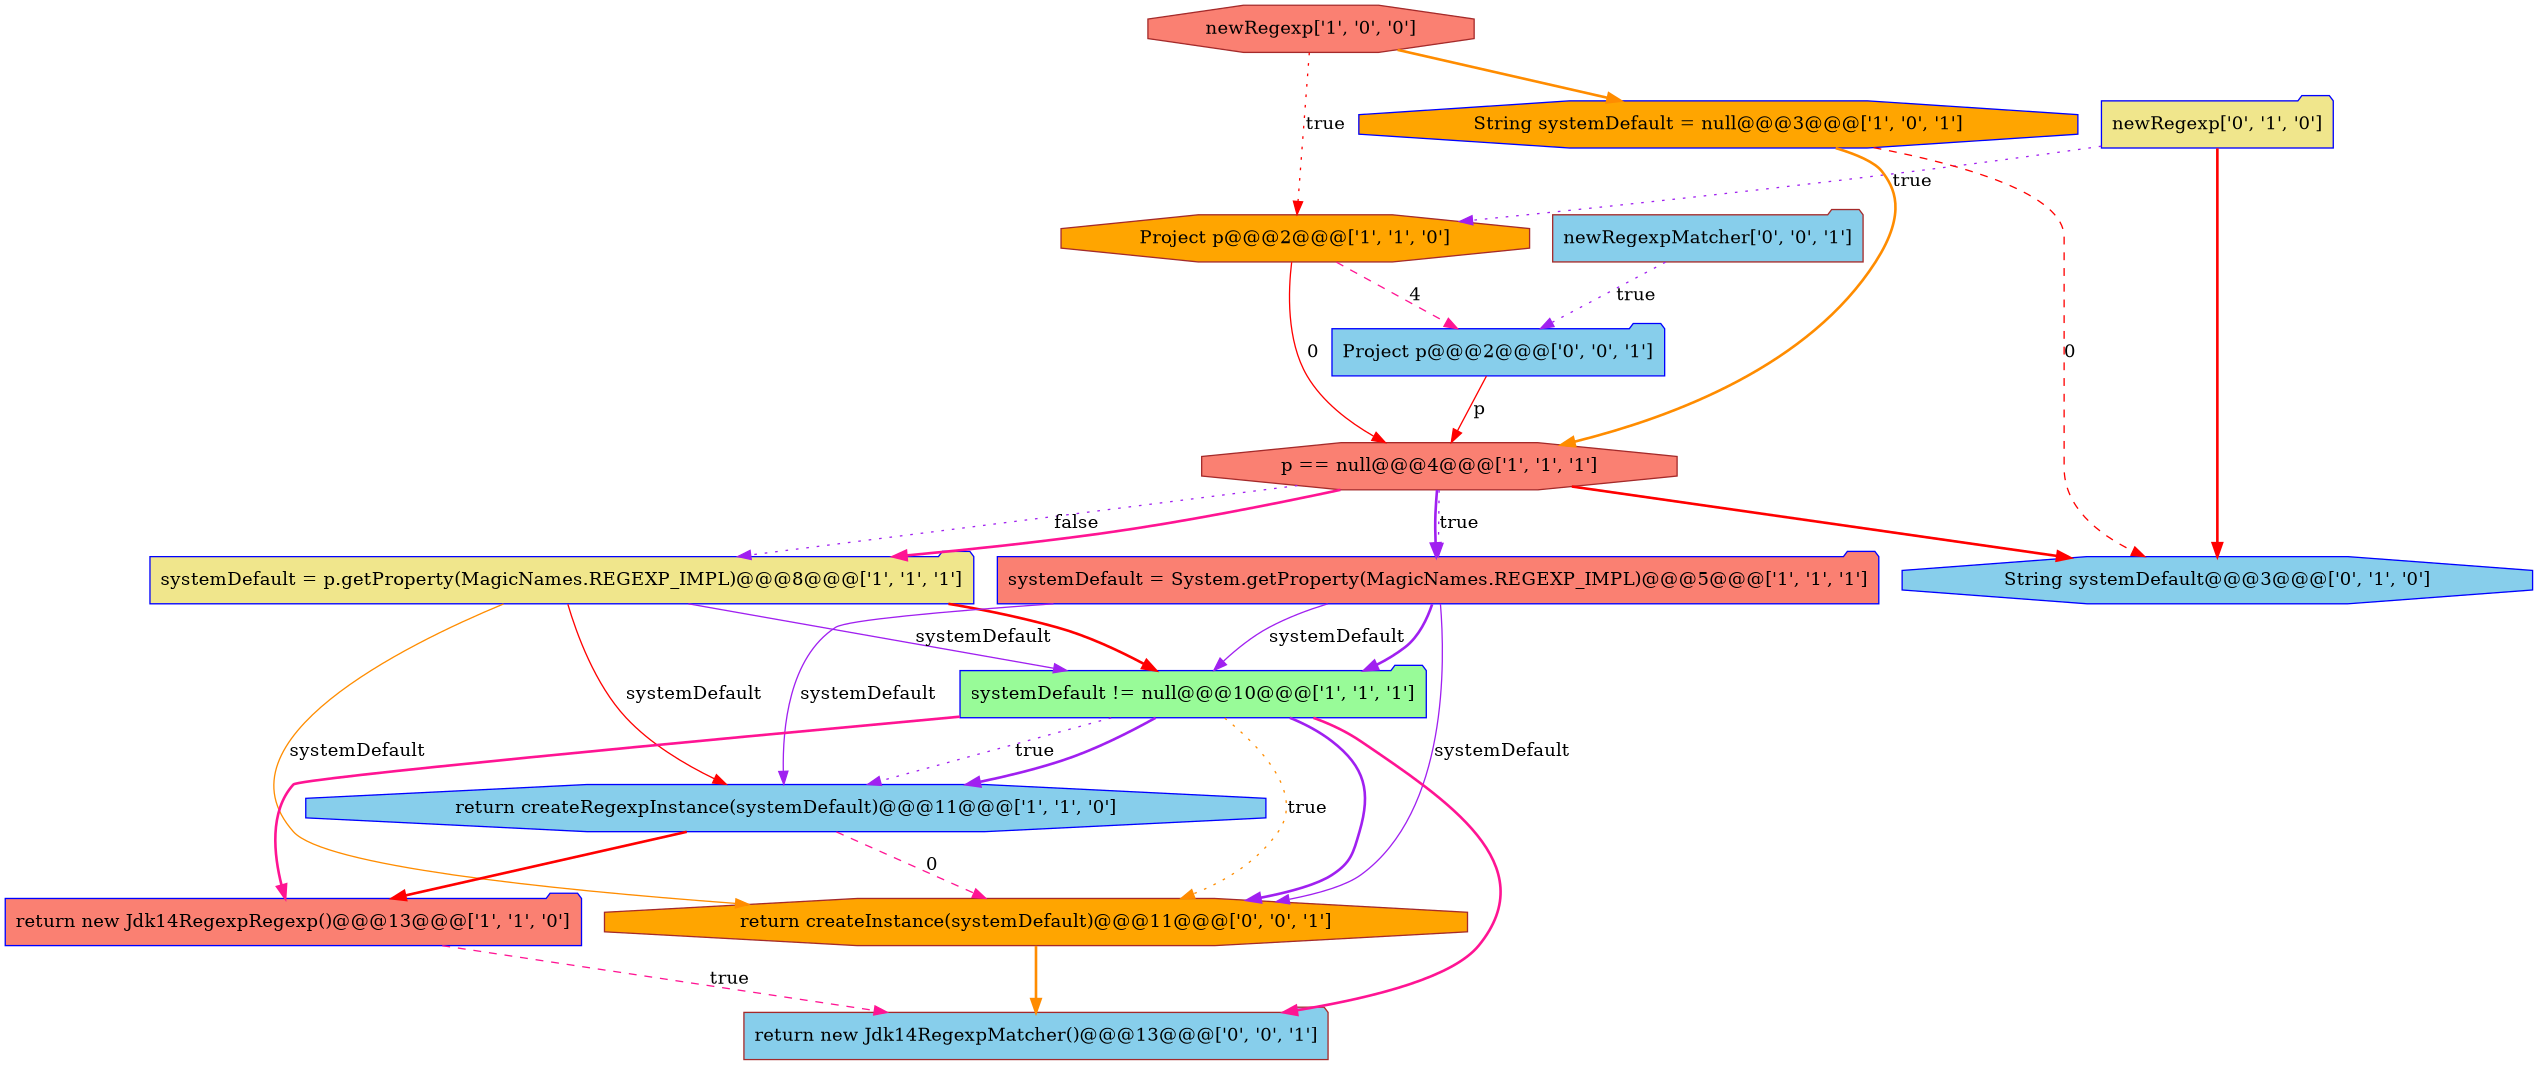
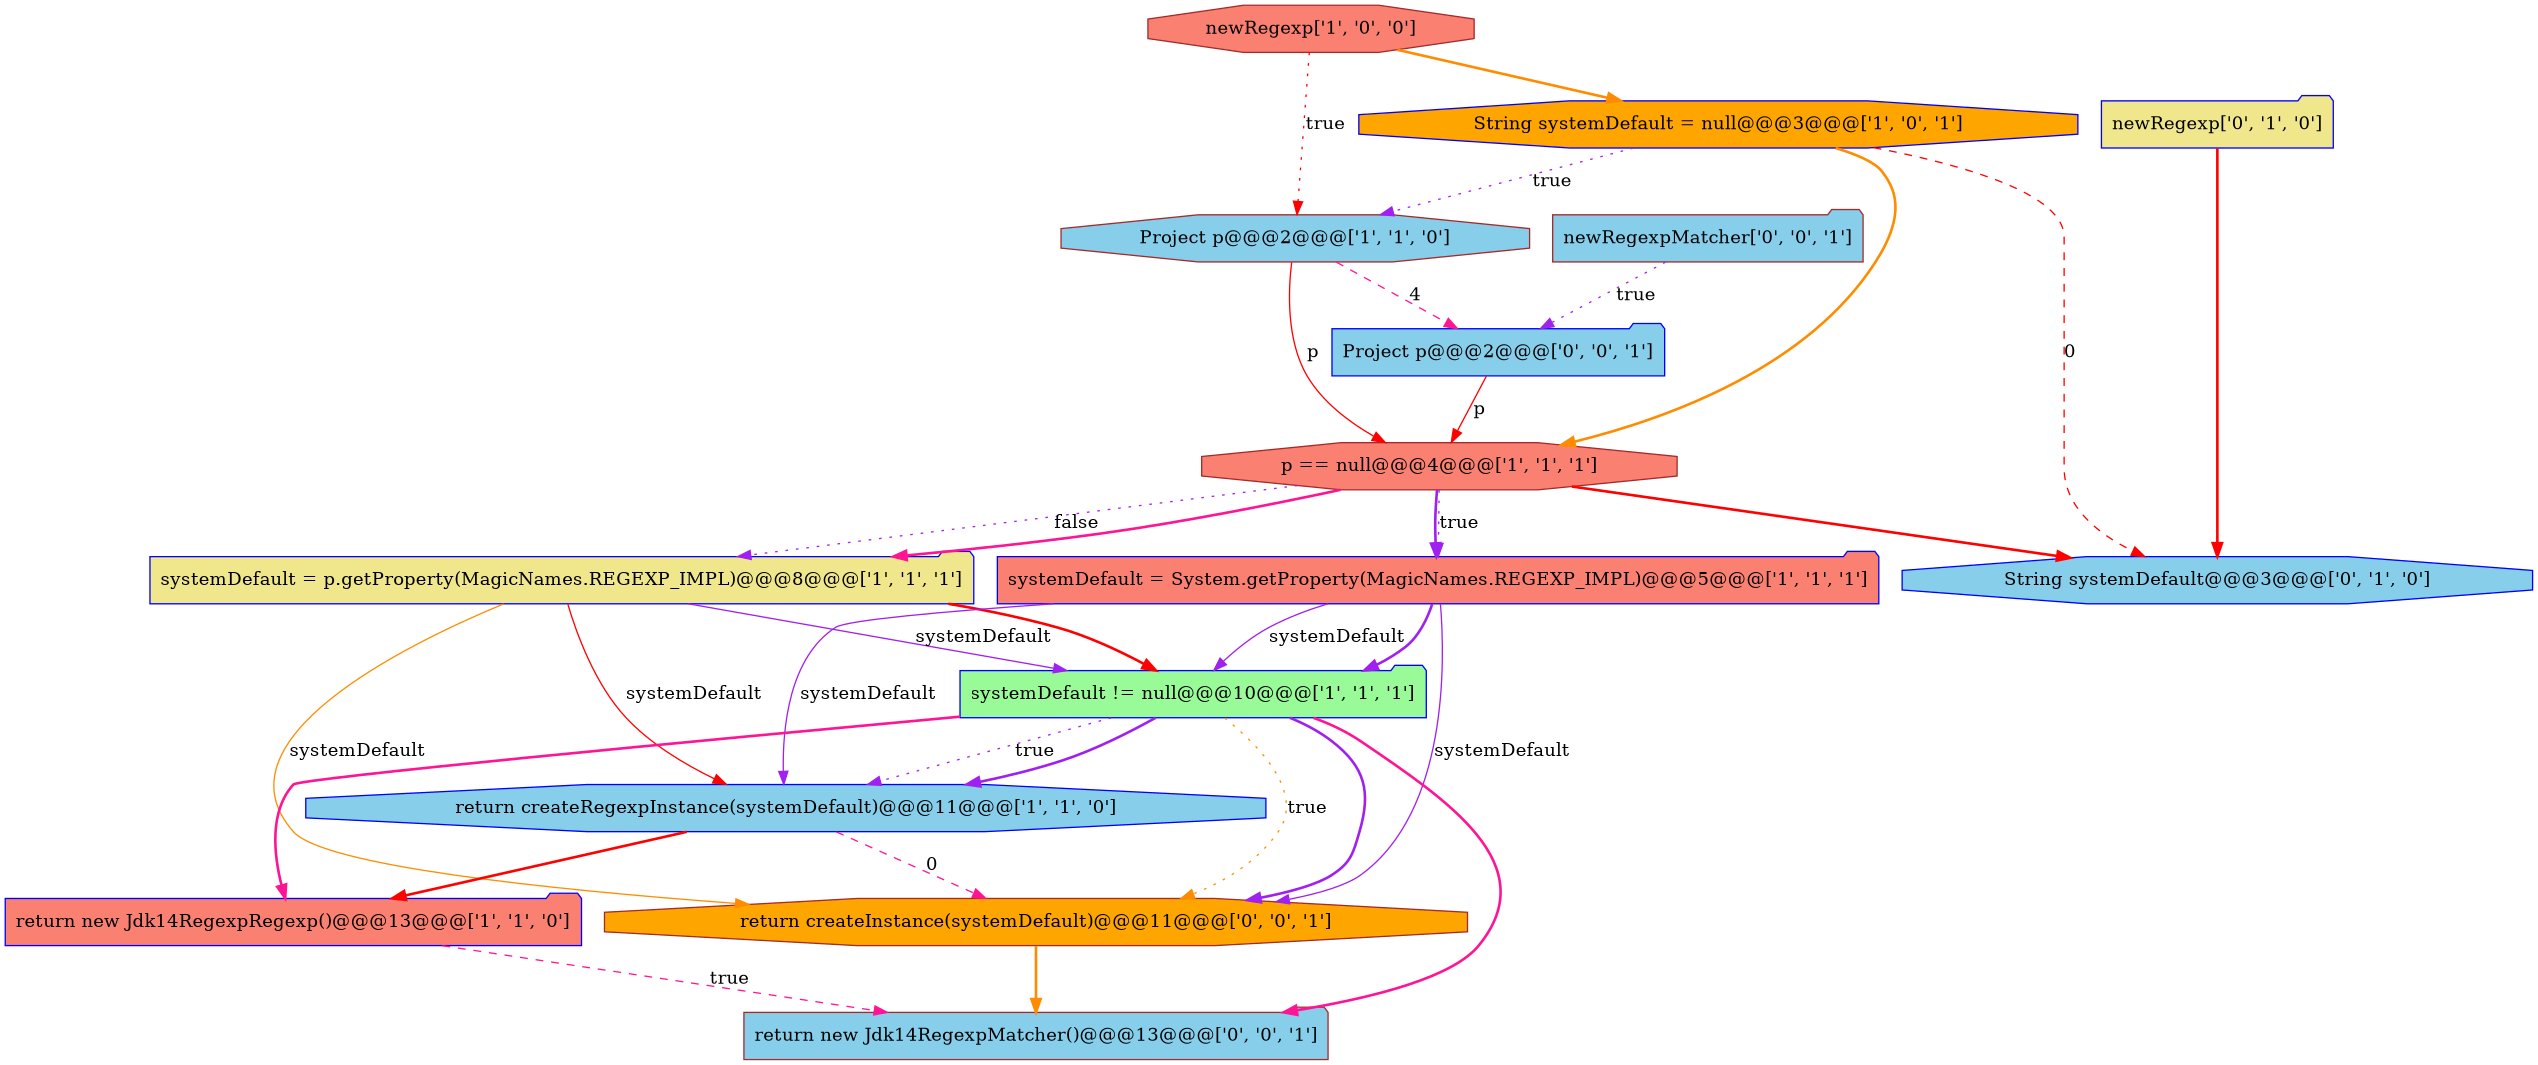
edge "newRegexp['0', '1', '0']" -> "Project p@@@2@@@['1', '1', '0']": now "String systemDefault = null@@@3@@@['1', '0', '1']" -> "Project p@@@2@@@['1', '1', '0']"
node "Project p@@@2@@@['1', '1', '0']": fillcolor orange -> skyblue
edge "Project p@@@2@@@['1', '1', '0']" -> "p == null@@@4@@@['1', '1', '1']": label "0" -> "p"
